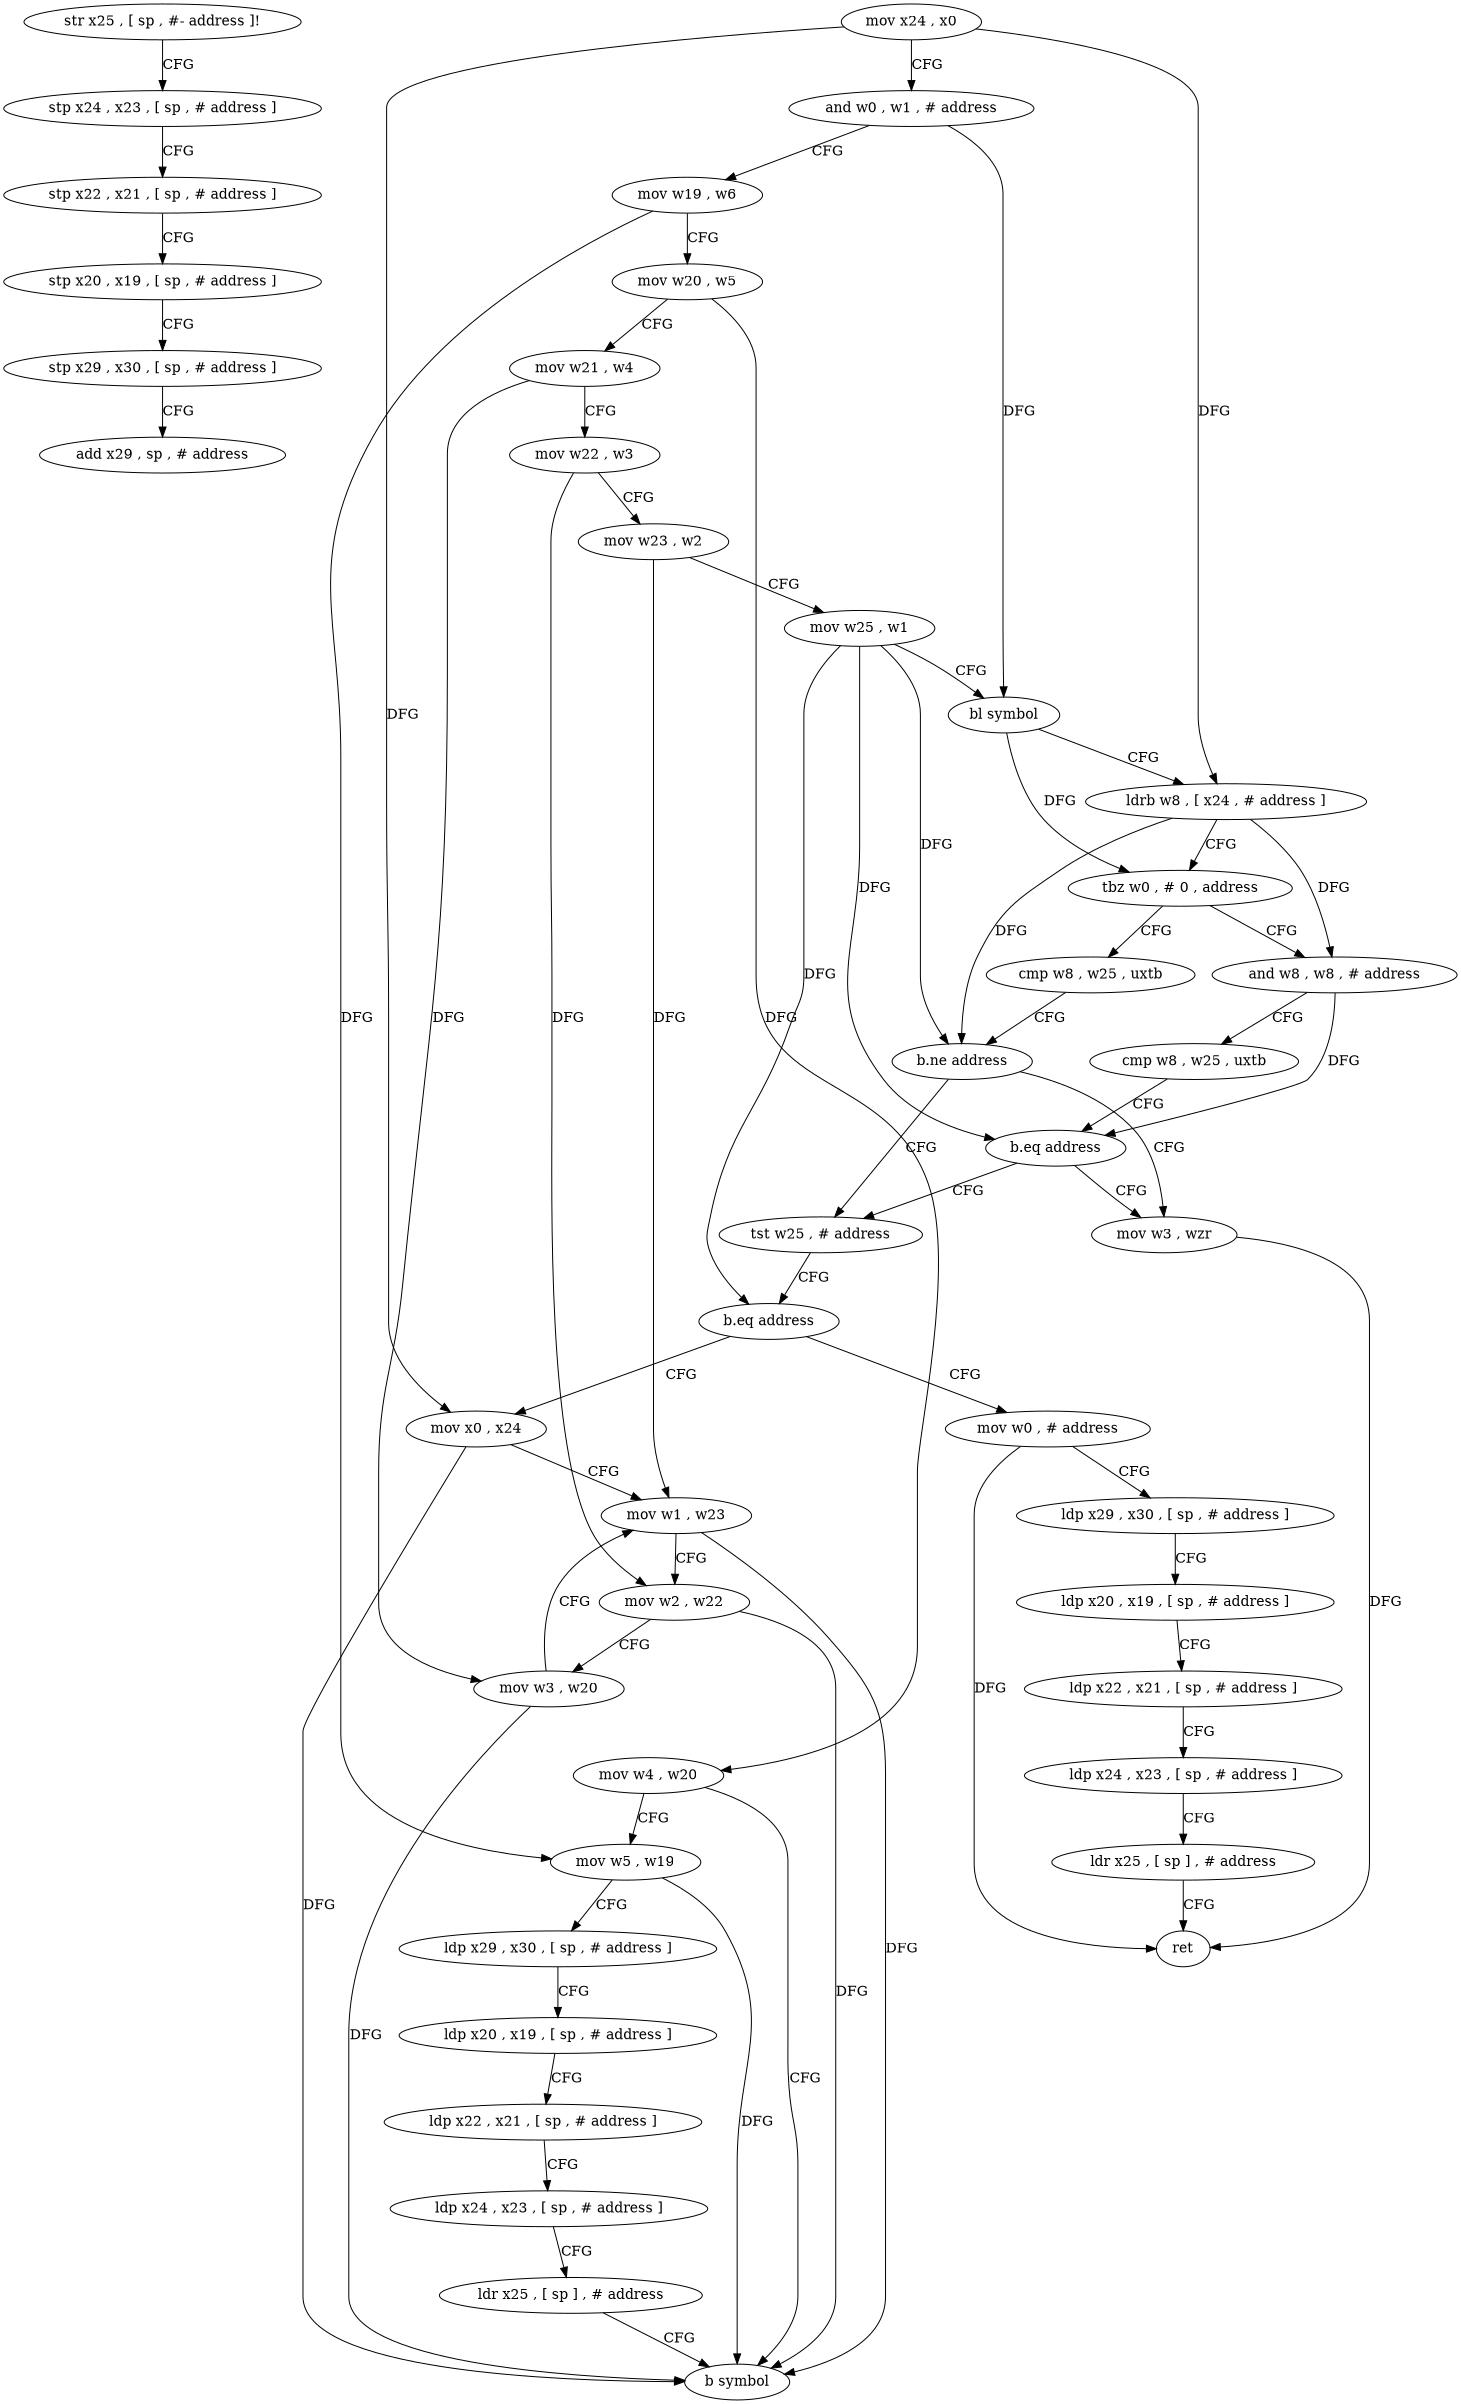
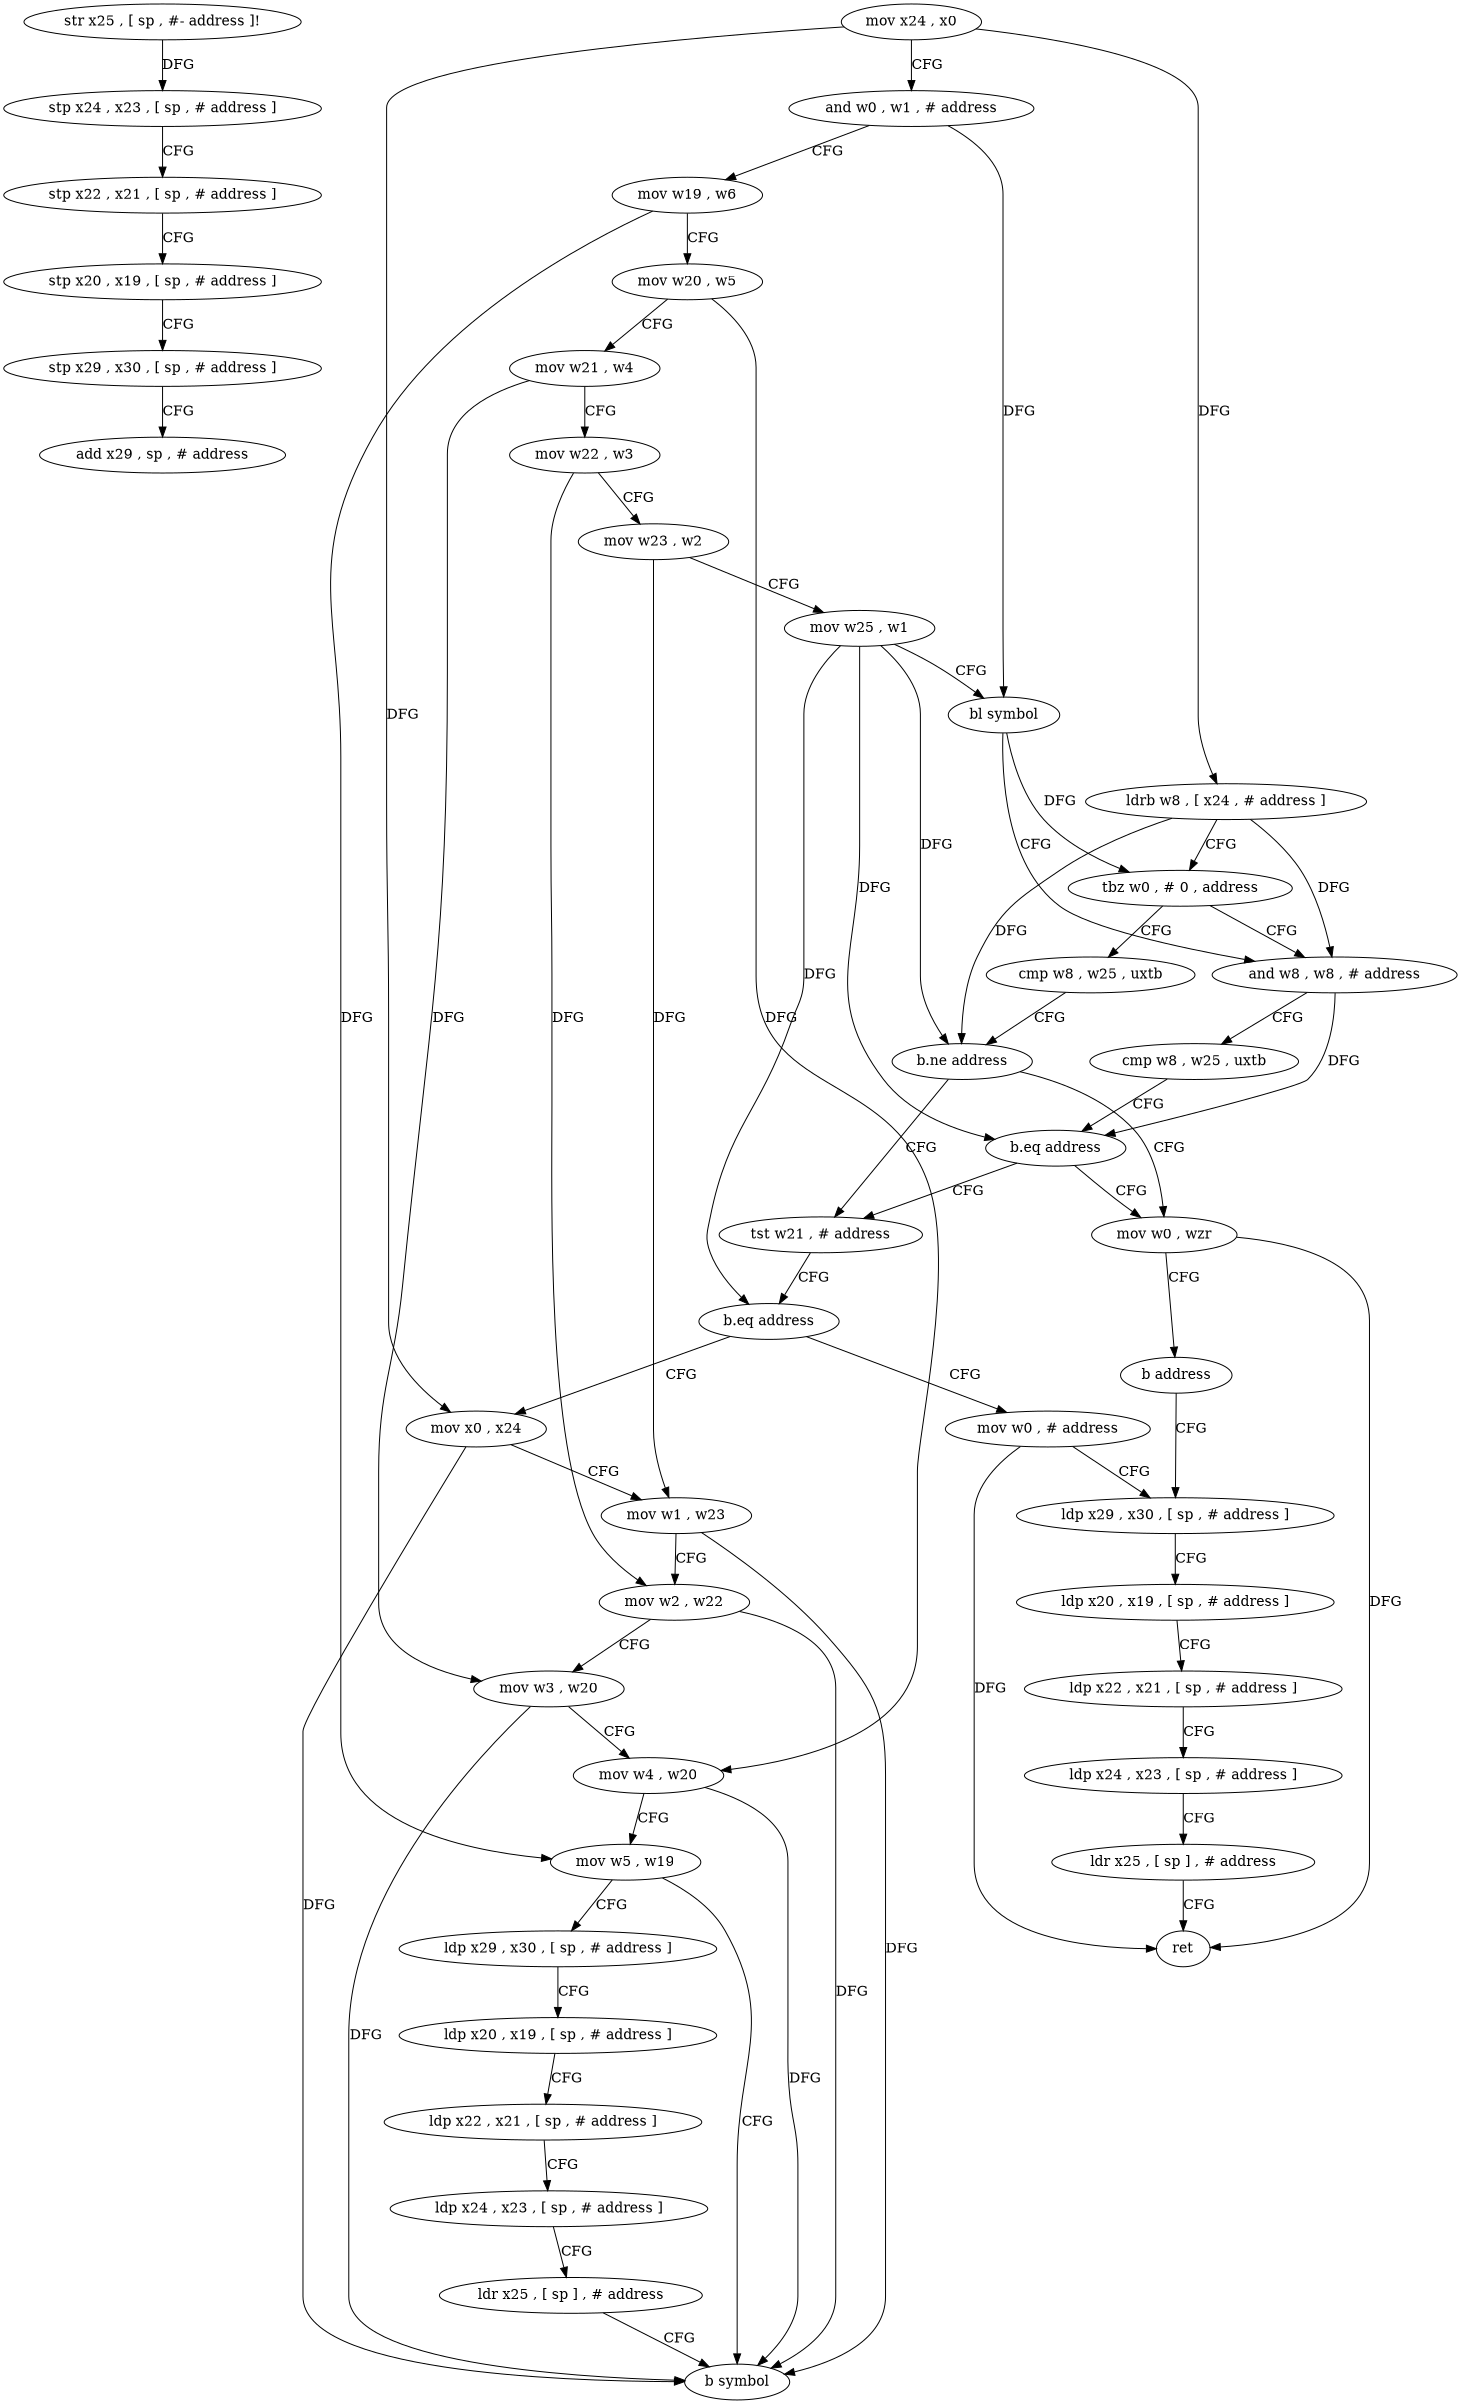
edge "str x25 , [ sp , #- address ]!" -> "stp x24 , x23 , [ sp , # address ]": label "CFG" -> "DFG"
edge "bl symbol" -> "ldrb w8 , [ x24 , # address ]": now "bl symbol" -> "and w8 , w8 , # address"
node "tst w25 , # address": label "tst w25 , # address" -> "tst w21 , # address"
node "mov w3 , wzr": label "mov w3 , wzr" -> "mov w0 , wzr"
node "b address": added
edge "mov w3 , w20" -> "mov w1 , w23": now "mov w3 , w20" -> "mov w4 , w20"
edge "mov w4 , w20" -> "b symbol": label "CFG" -> "DFG"
edge "mov w5 , w19" -> "b symbol": label "DFG" -> "CFG"
